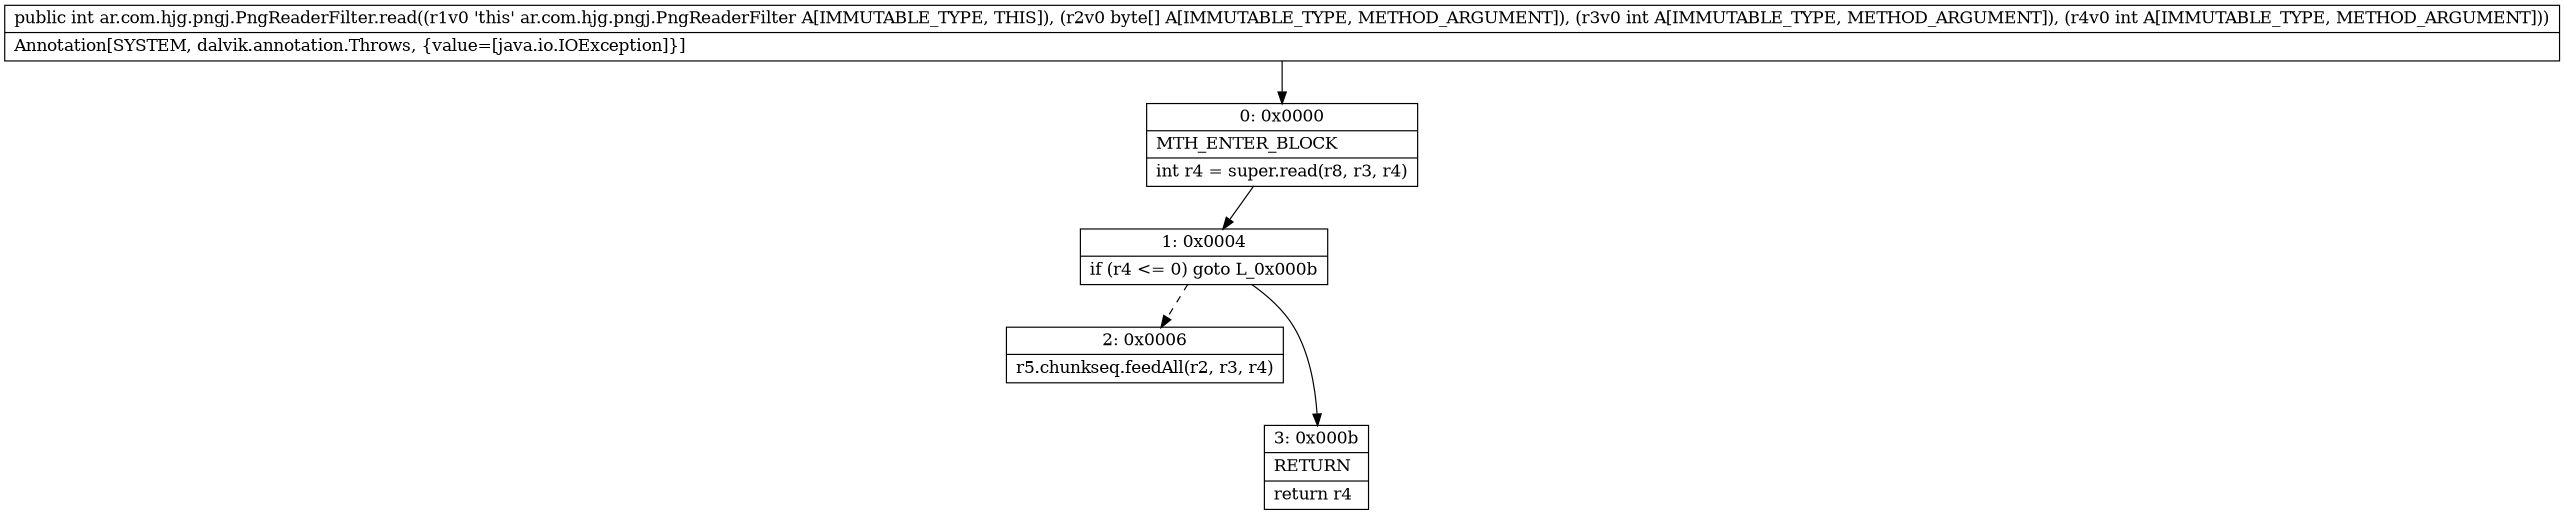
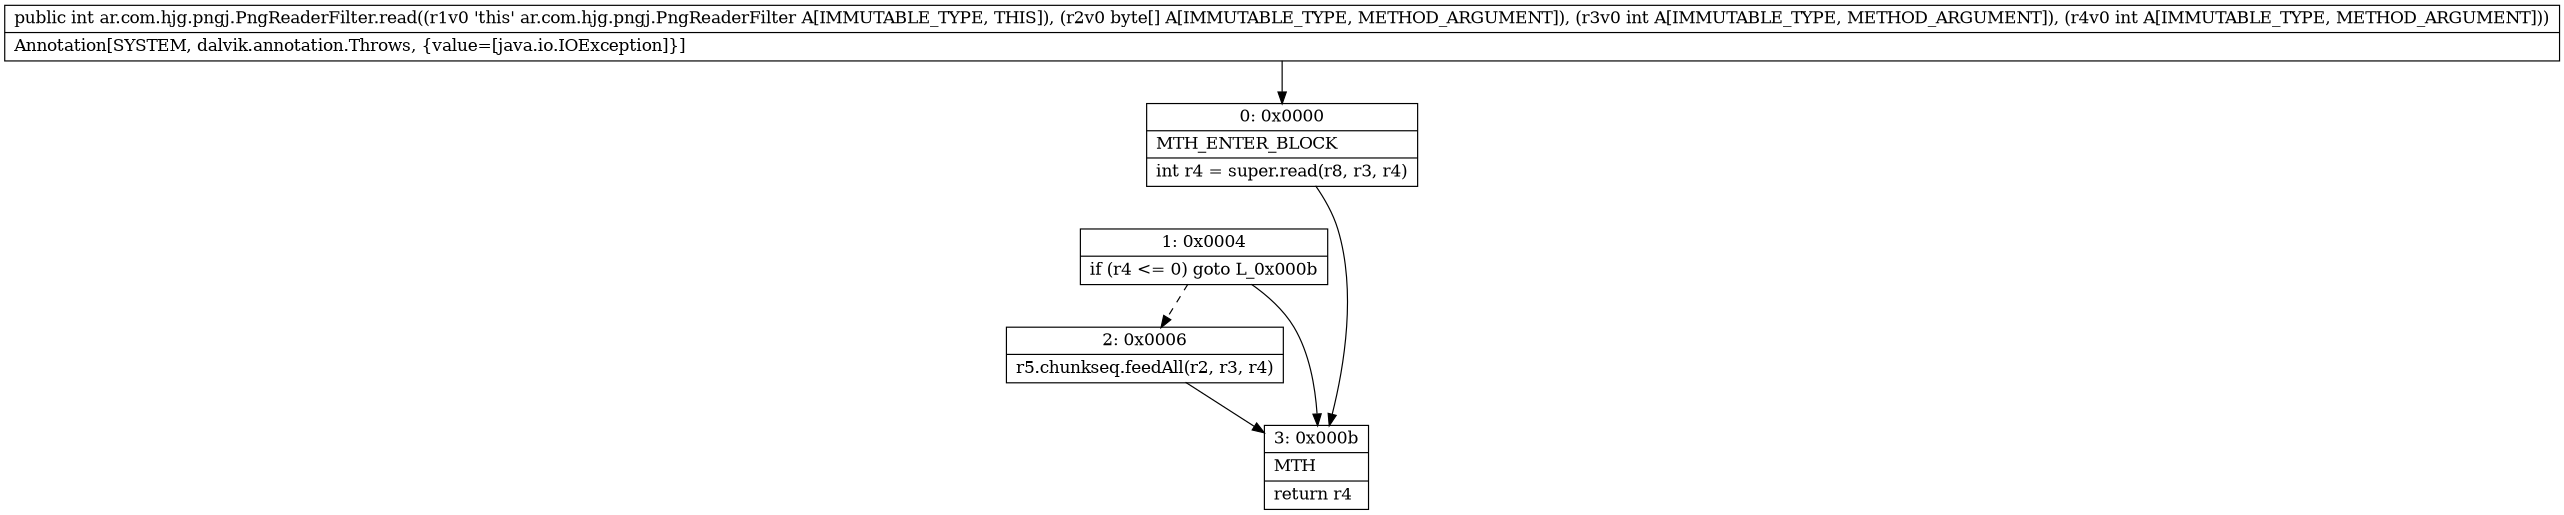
edge "0: 0x0000" -> "1: 0x0004": now "0: 0x0000" -> "3: 0x000b"
edge "2: 0x0006" -> "3: 0x000b": added
node "3: 0x000b": text "RETURN" -> "MTH"
